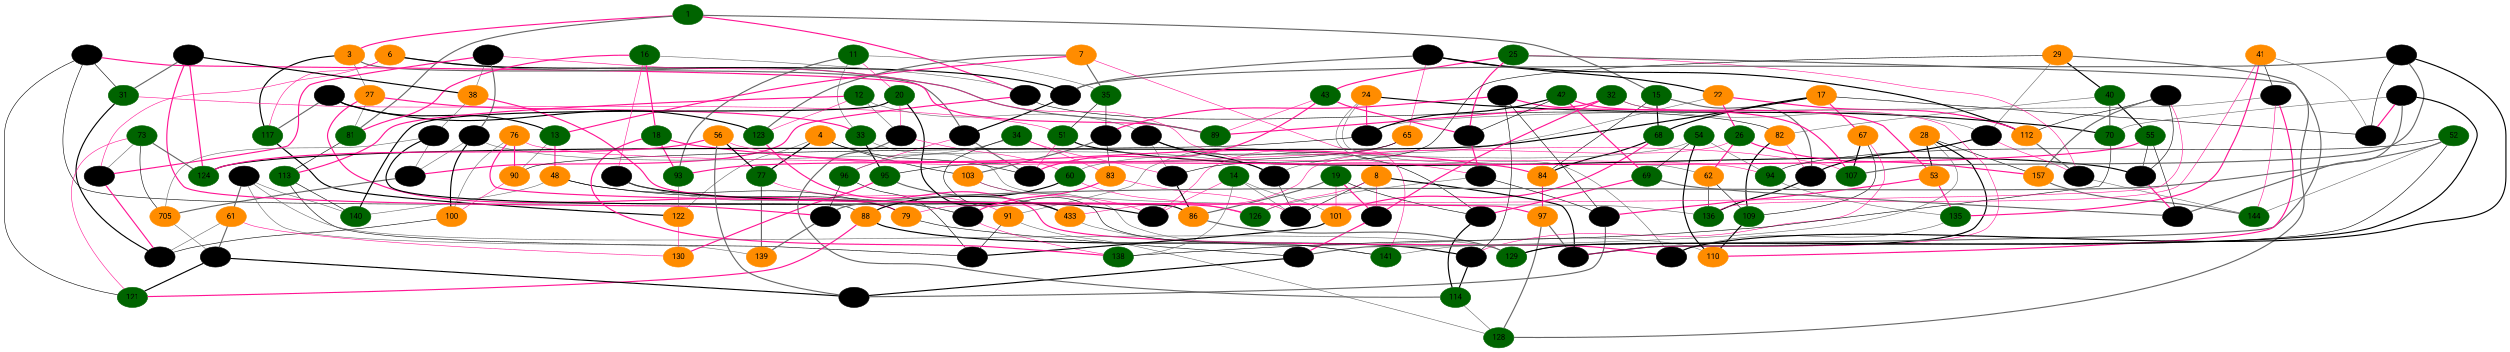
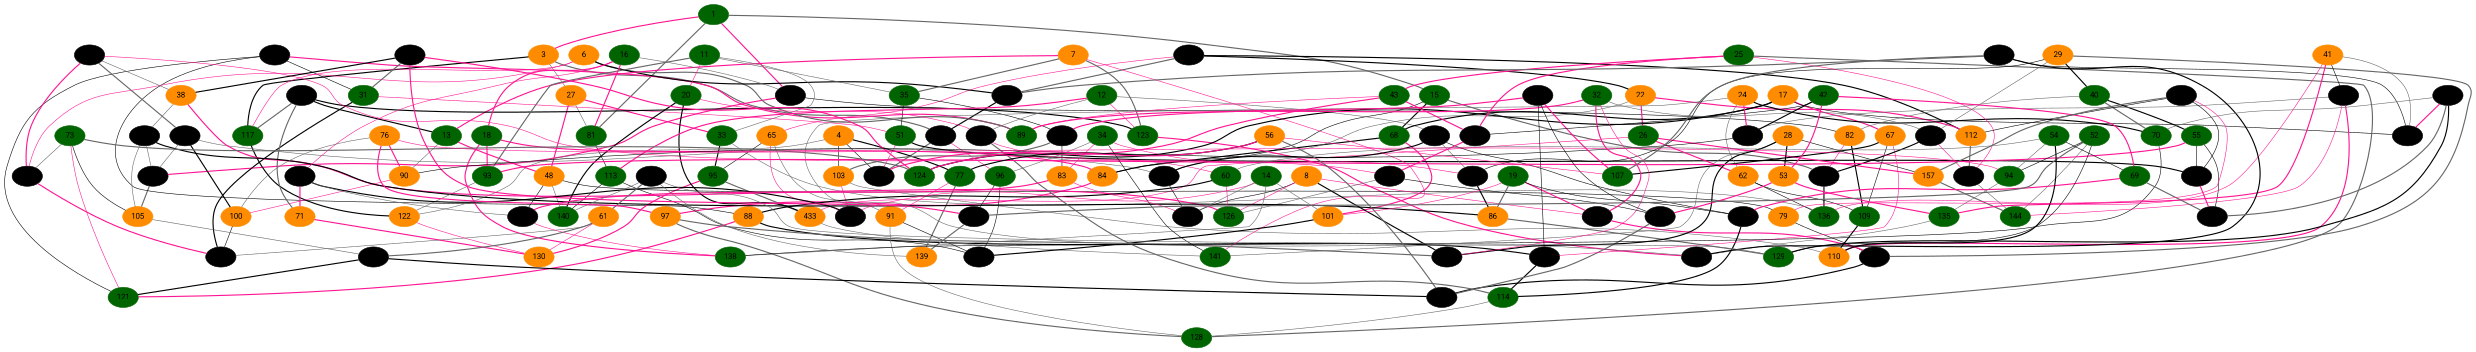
edge "27" -- "79": now "27" -- "48"
node "705": label "705" -> "105"
node "71": added
